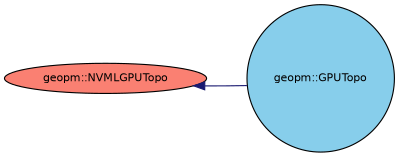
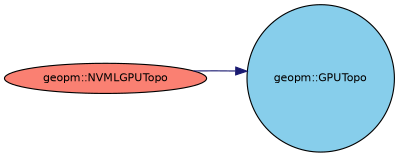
edge "geopm::GPUTopo" -> "geopm::NVMLGPUTopo": reversed
